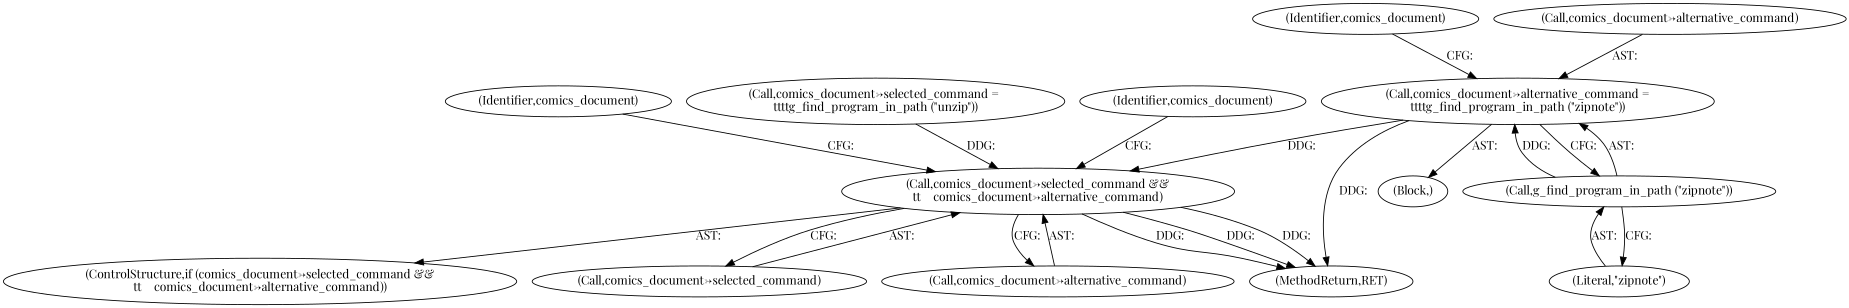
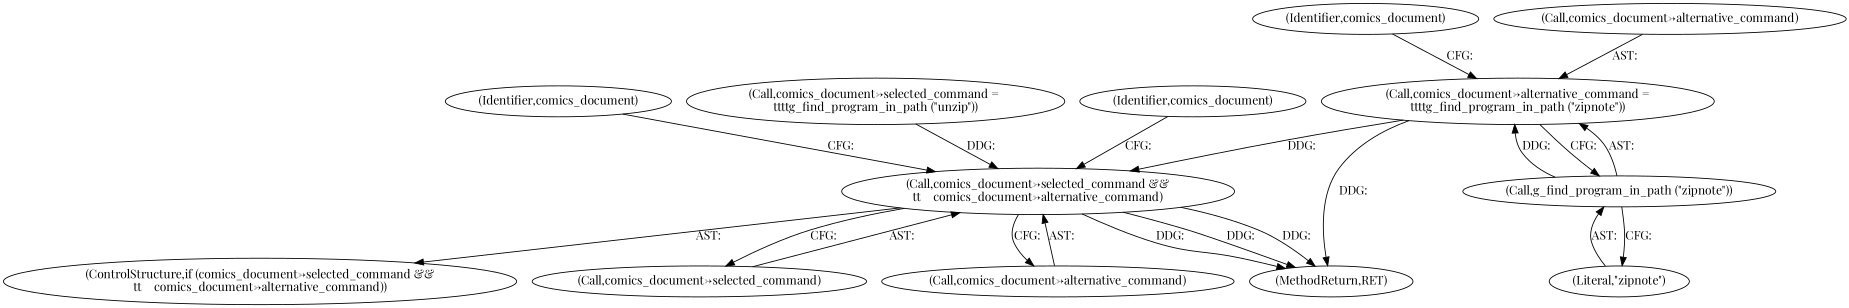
node "(Block,)": removed
